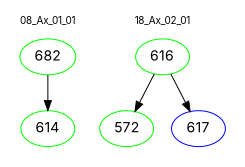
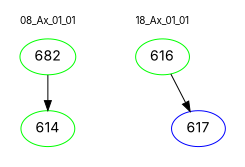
cluster "18_Ax_02_01": label "18_Ax_02_01" -> "18_Ax_01_01"
node "572": removed
